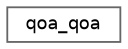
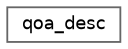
node "qoa_qoa": label "qoa_qoa" -> "qoa_desc"
